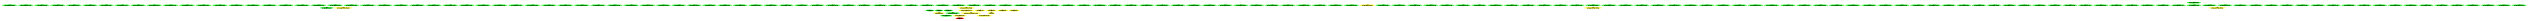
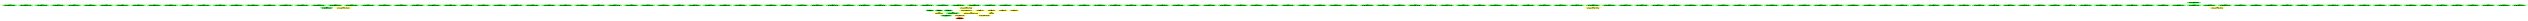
node "<spriteset> open_car_ng_pony_gen_1U_ss_loaded_5_unflipped": fillcolor yellow -> green
